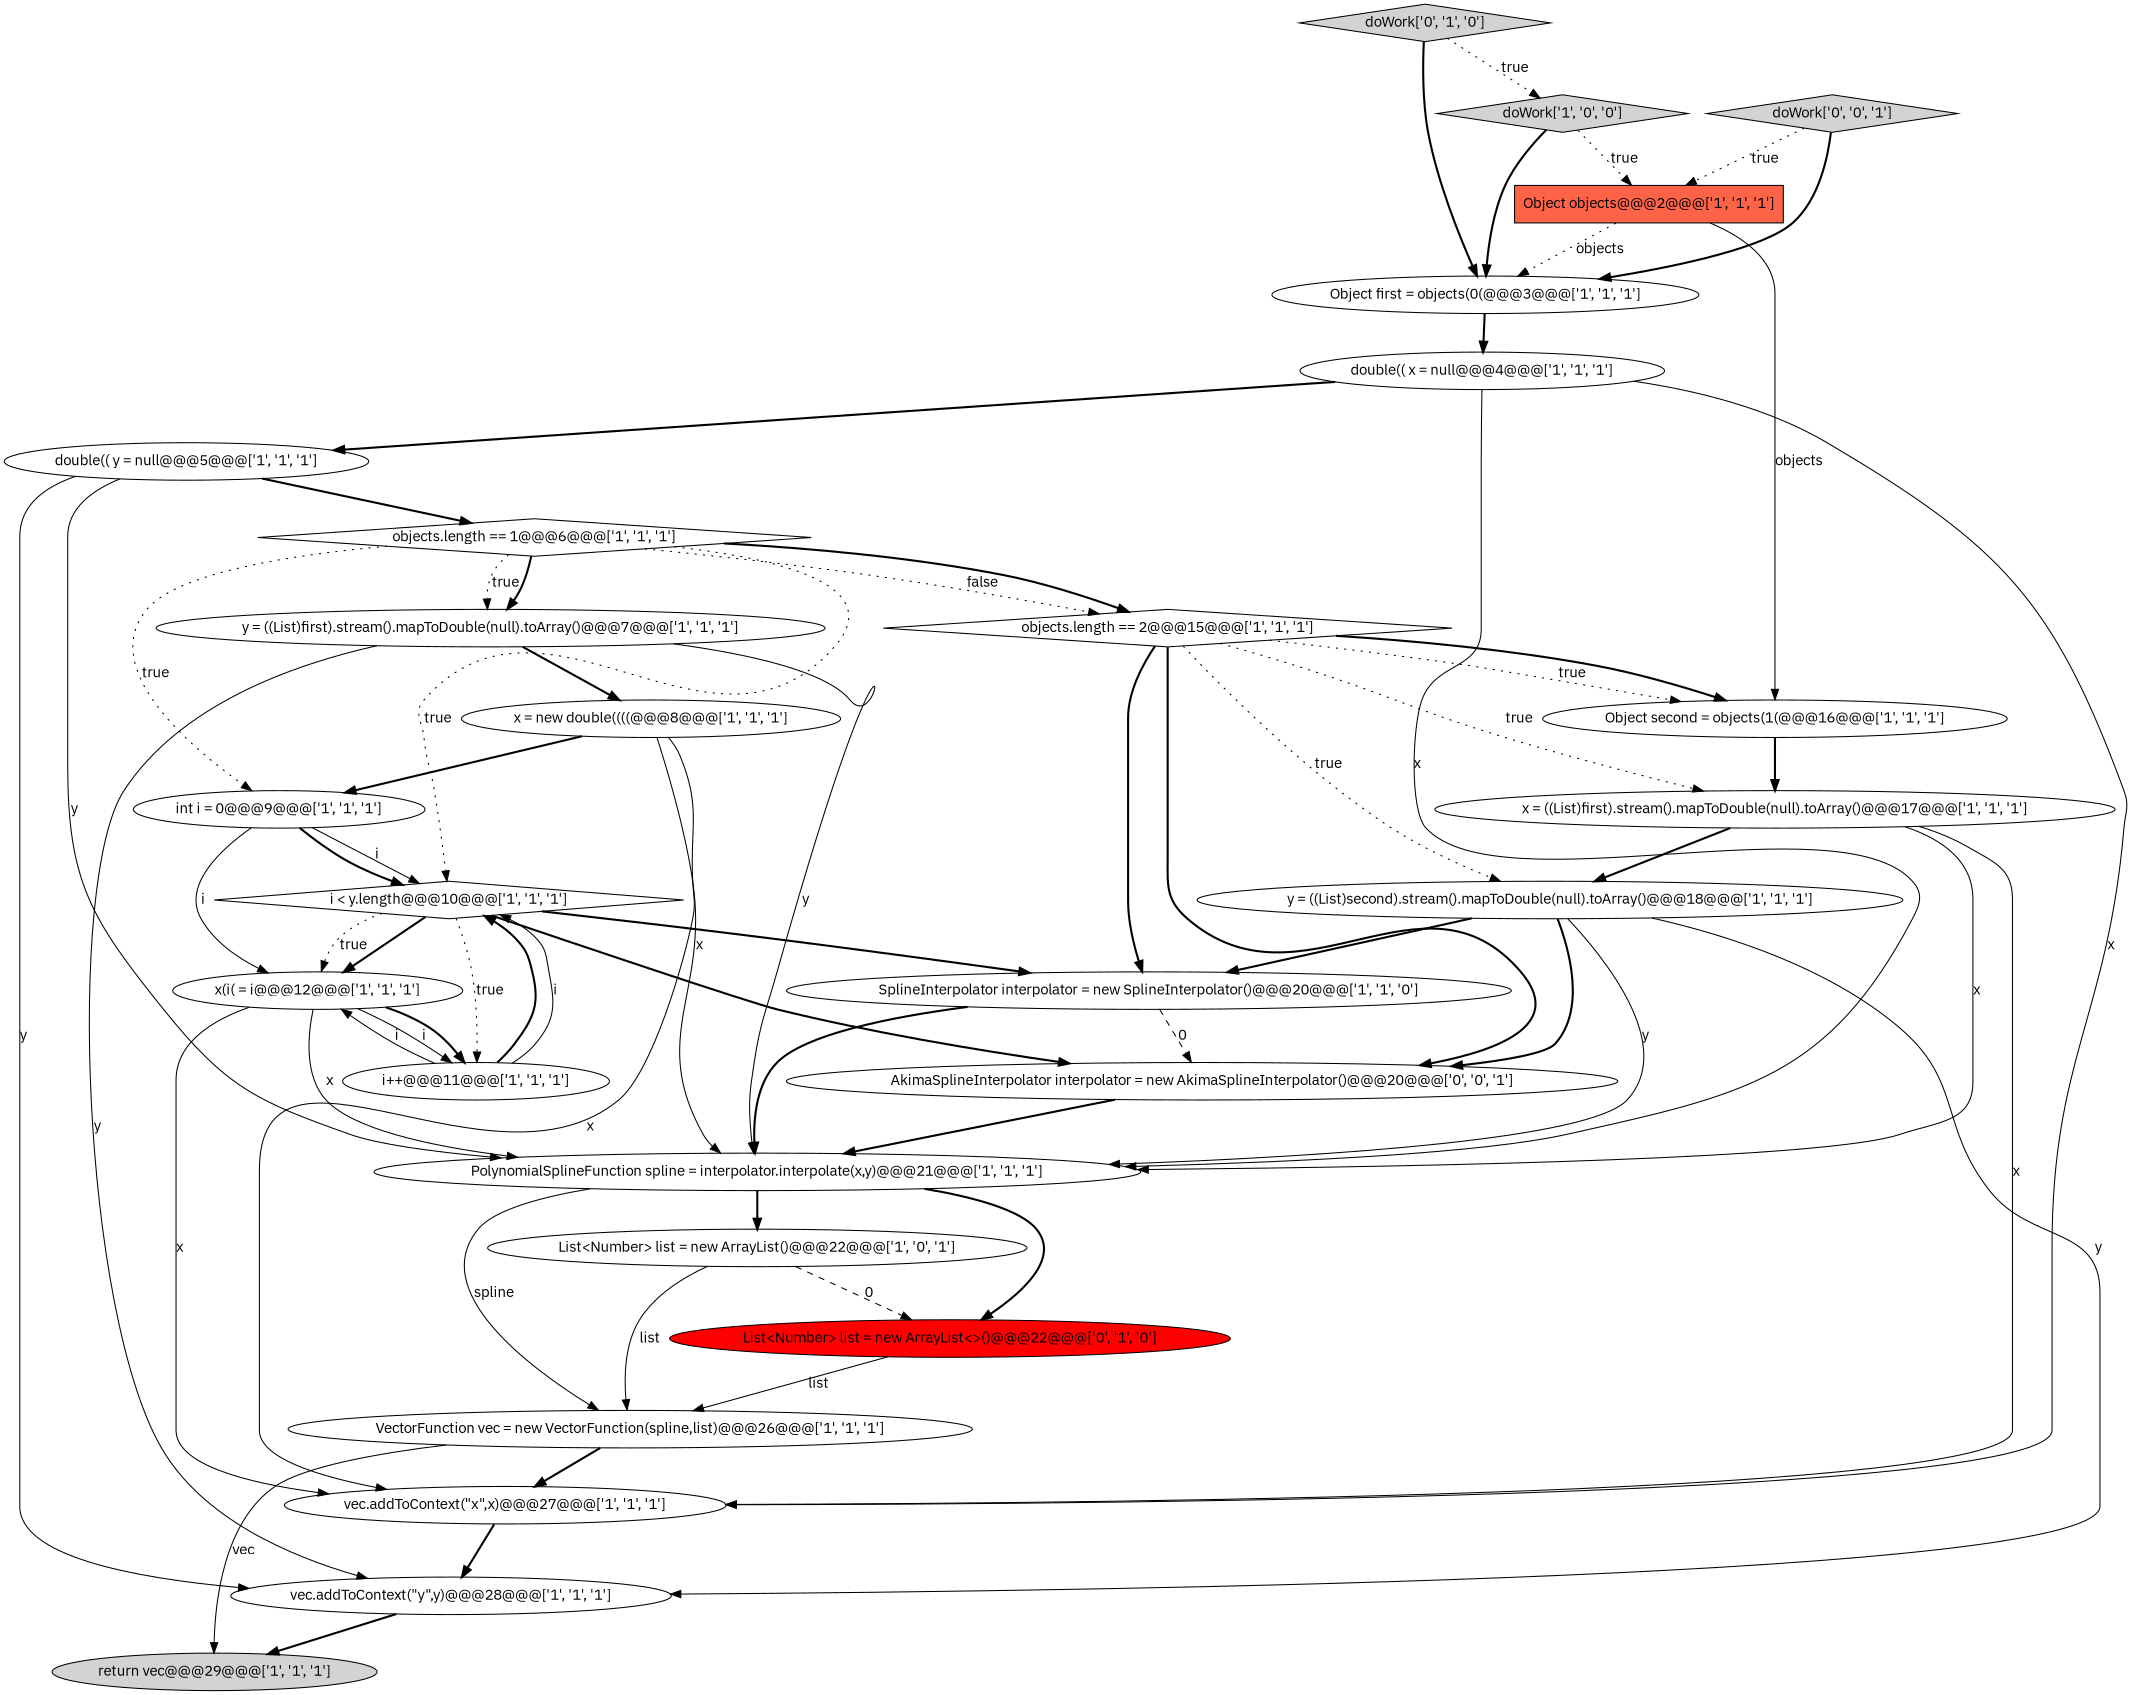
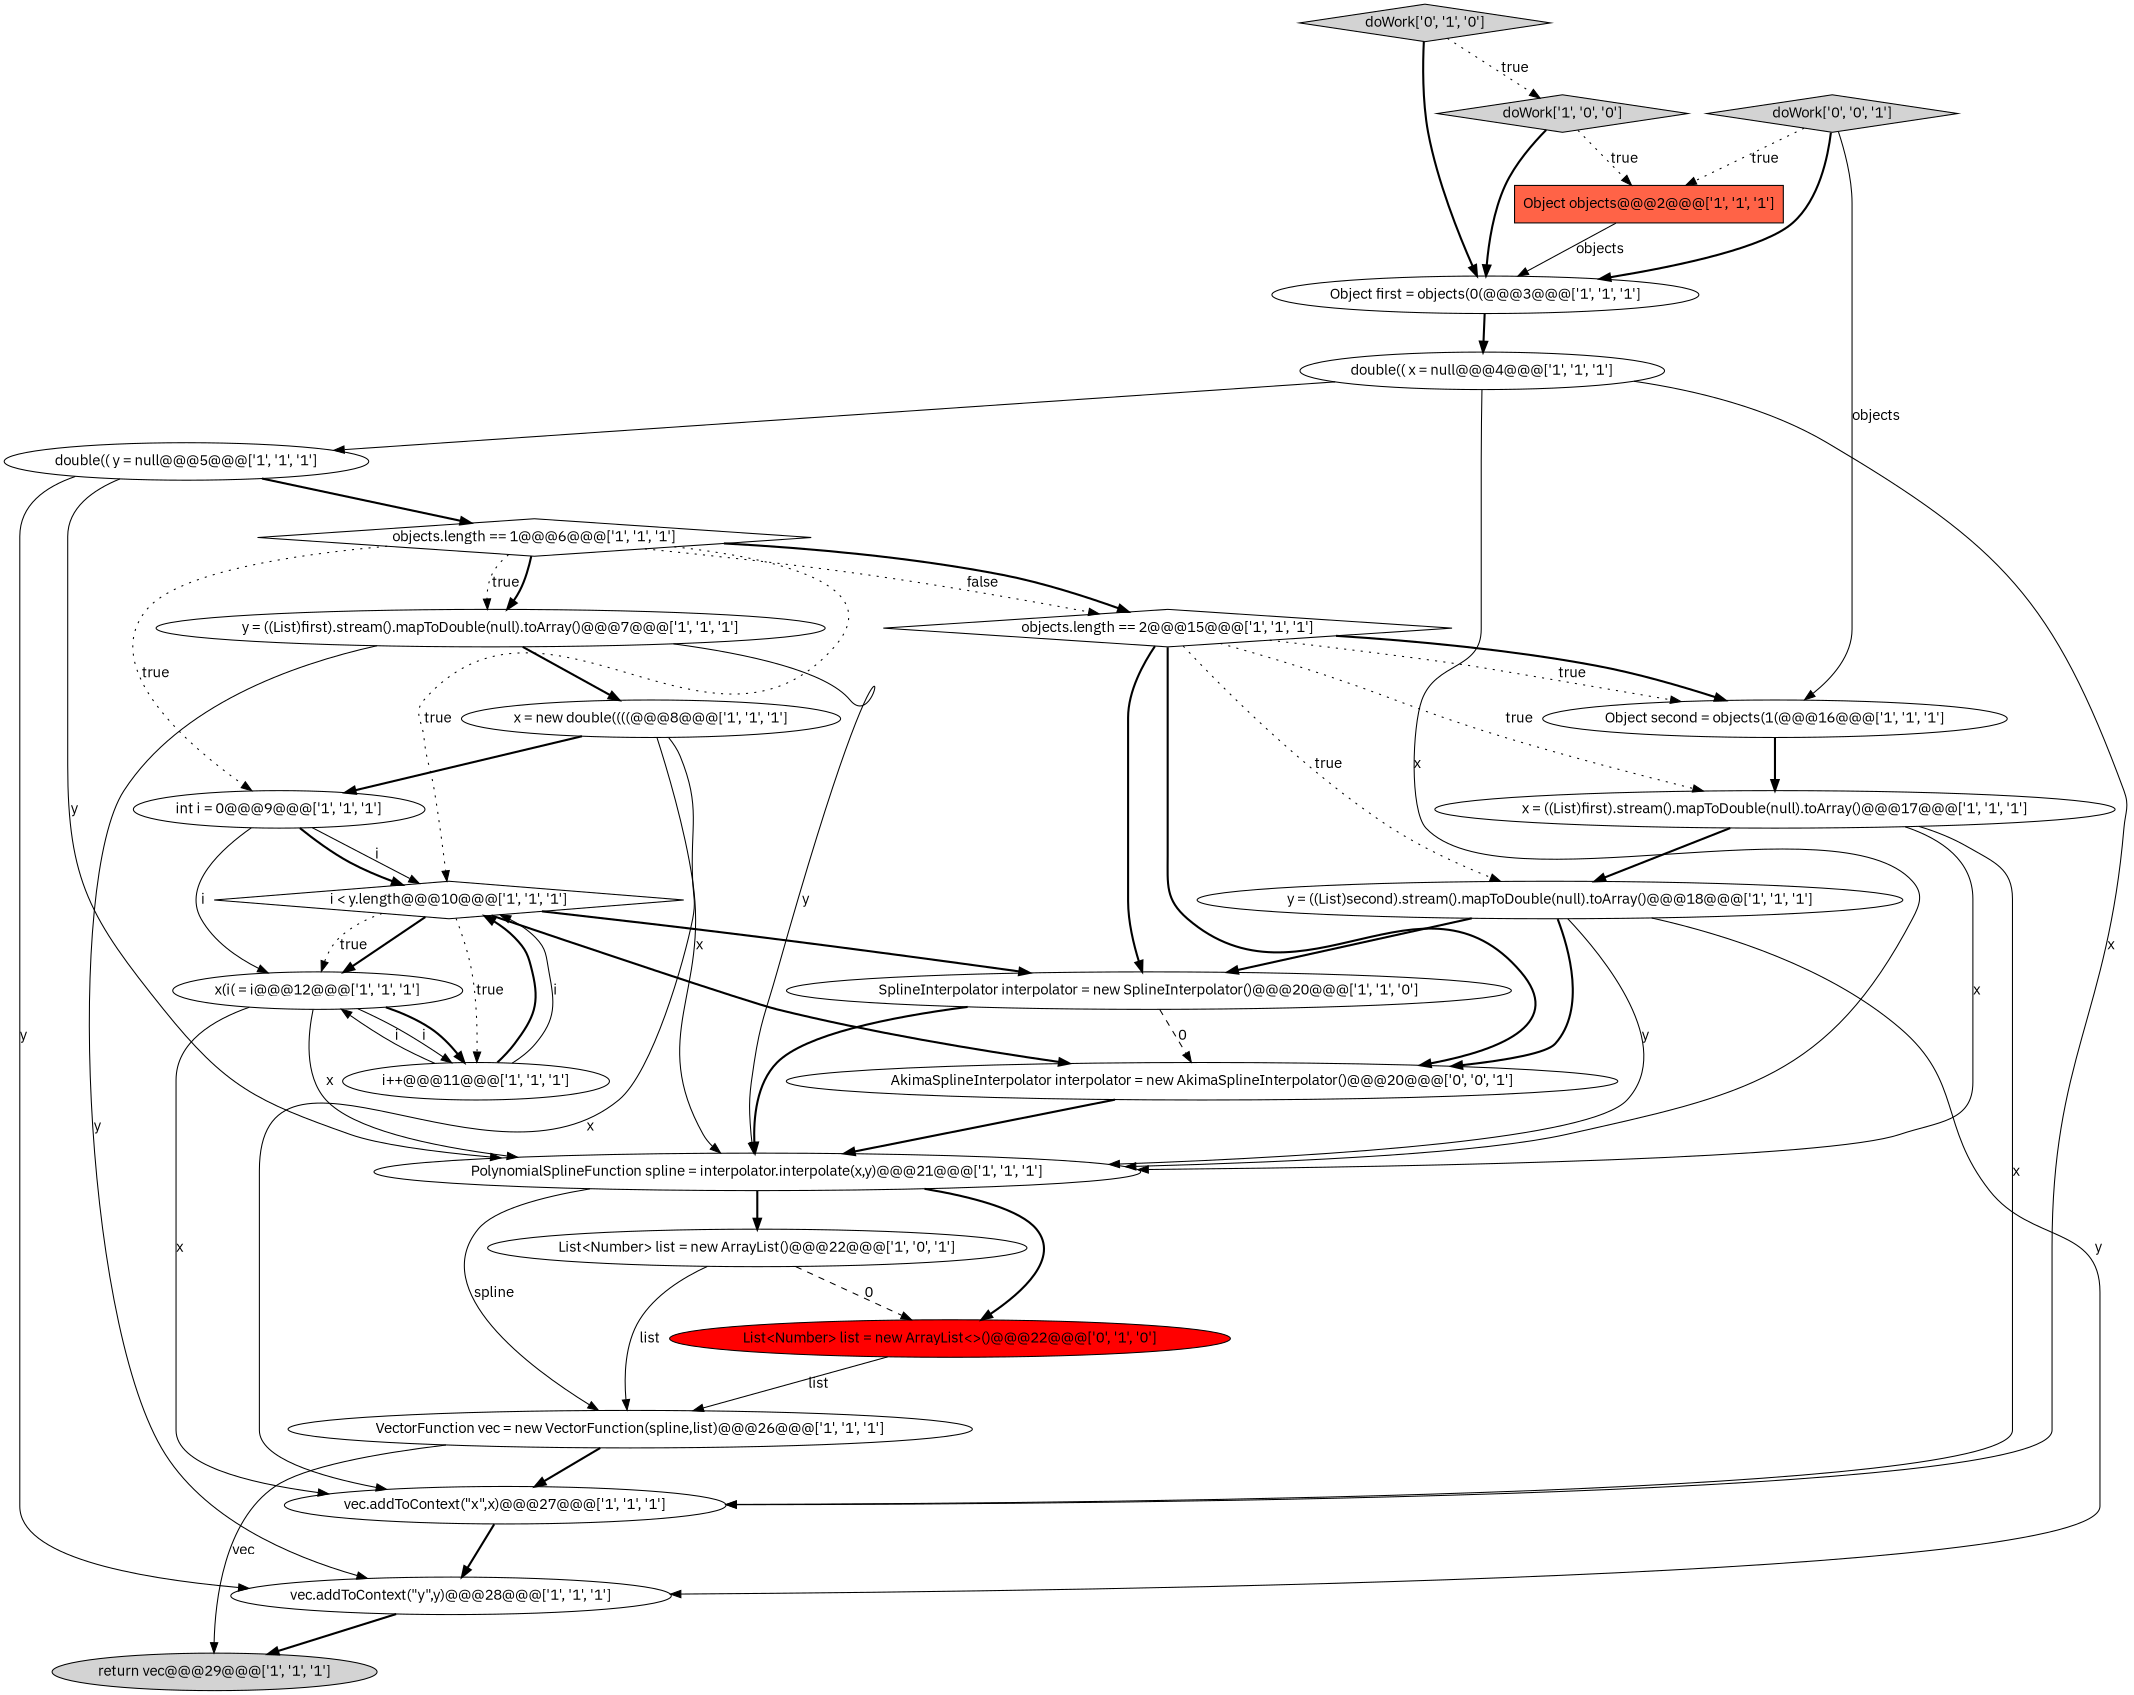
edge "Object objects@@@2@@@['1', '1', '1']" -> "Object first = objects(0(@@@3@@@['1', '1', '1']": style dotted -> solid
edge "double(( x = null@@@4@@@['1', '1', '1']" -> "double(( y = null@@@5@@@['1', '1', '1']": style bold -> solid
edge "Object objects@@@2@@@['1', '1', '1']" -> "Object second = objects(1(@@@16@@@['1', '1', '1']": now "doWork['0', '0', '1']" -> "Object second = objects(1(@@@16@@@['1', '1', '1']"
